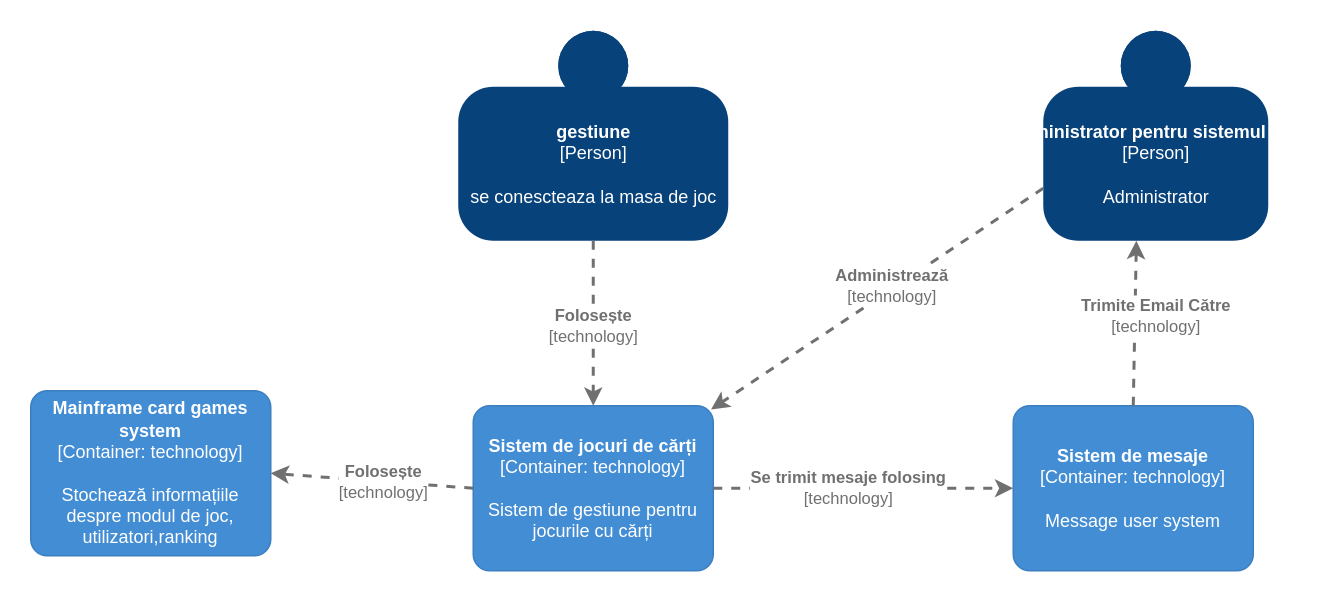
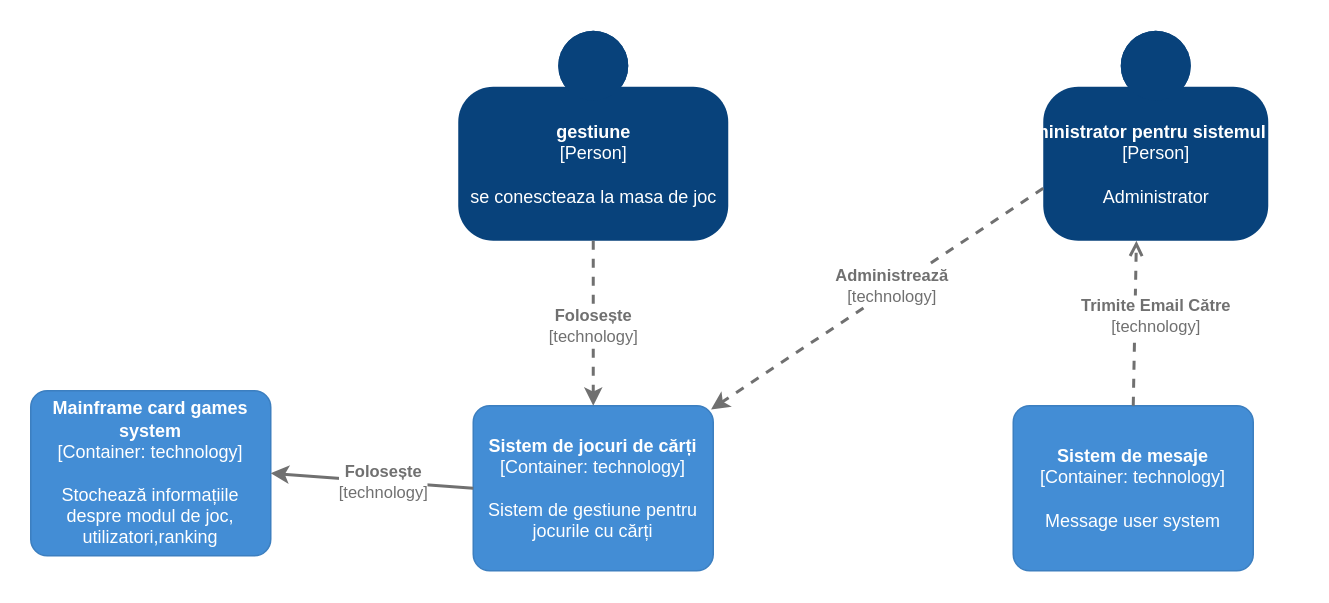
edge "Sistem de mesaje [Container: technology] Message user system" -> "un administrator pentru sistemul nostru [Person] Administrator": arrowhead classic -> open
edge "Sistem de jocuri de cărți [Container: technology] Sistem de gestiune pentru jocurile cu cărți" -> "Mainframe card games system [Container: technology] Stochează informațiile despre modul de joc, utilizatori,ranking": style dashed -> solid
edge "Sistem de jocuri de cărți [Container: technology] Sistem de gestiune pentru jocurile cu cărți" -> "Sistem de mesaje [Container: technology] Message user system": removed, label "Se trimit mesaje folosing [technology]"
